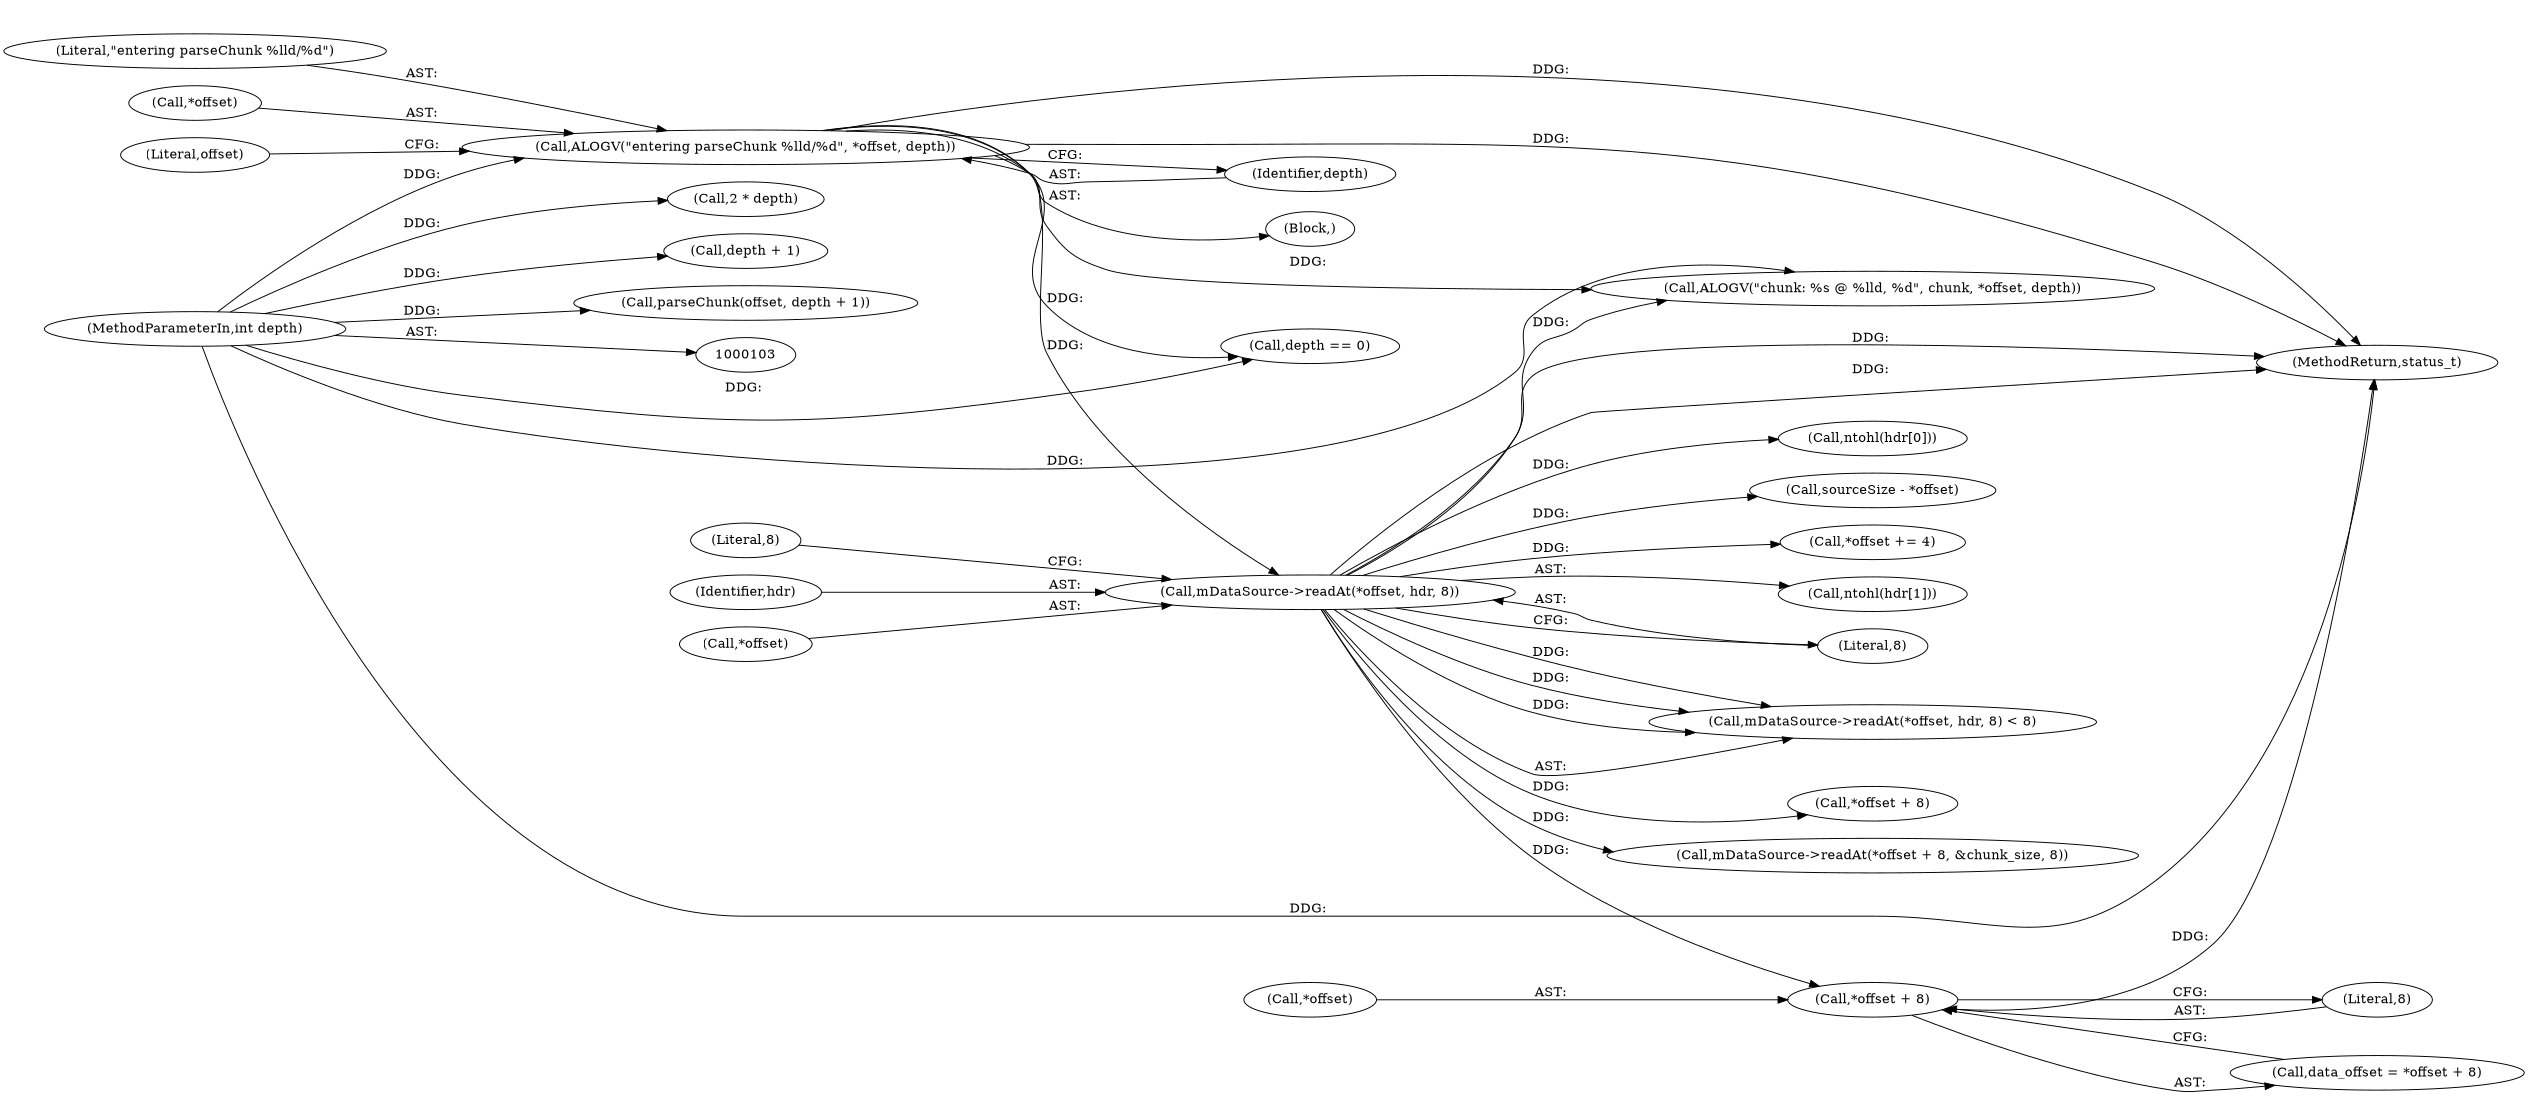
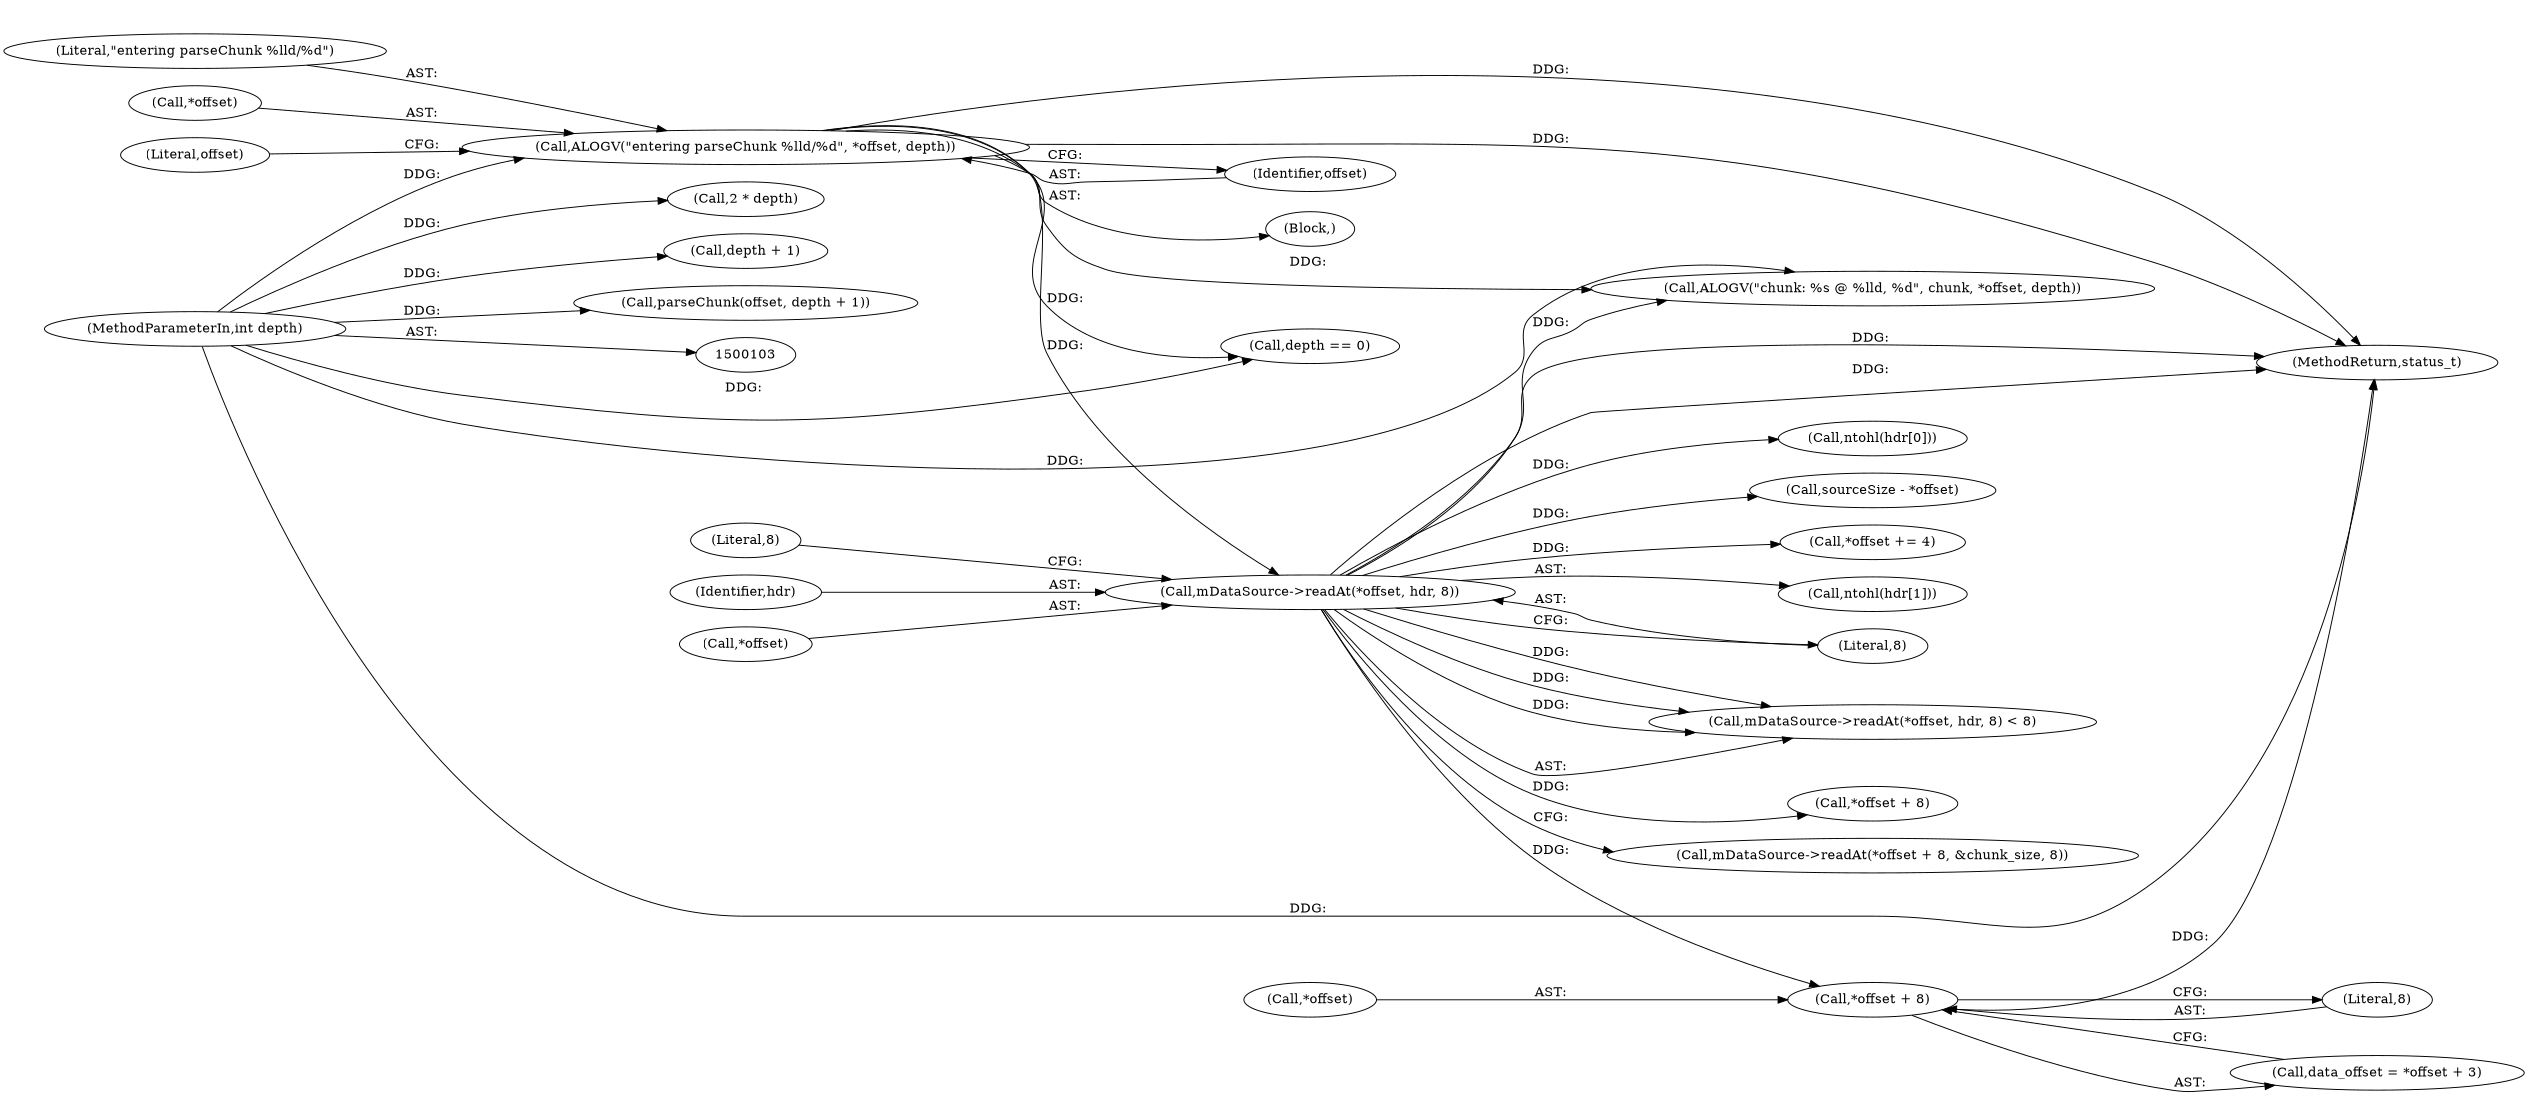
node "(Identifier,depth)": label "(Identifier,depth)" -> "(Identifier,offset)"
node "1000103": label "1000103" -> "1500103"
edge "(Call,mDataSource->readAt(*offset, hdr, 8))" -> "(Call,mDataSource->readAt(*offset + 8, &chunk_size, 8))": label "DDG: " -> "CFG: "
node "(Call,data_offset = *offset + 8)": label "(Call,data_offset = *offset + 8)" -> "(Call,data_offset = *offset + 3)"
